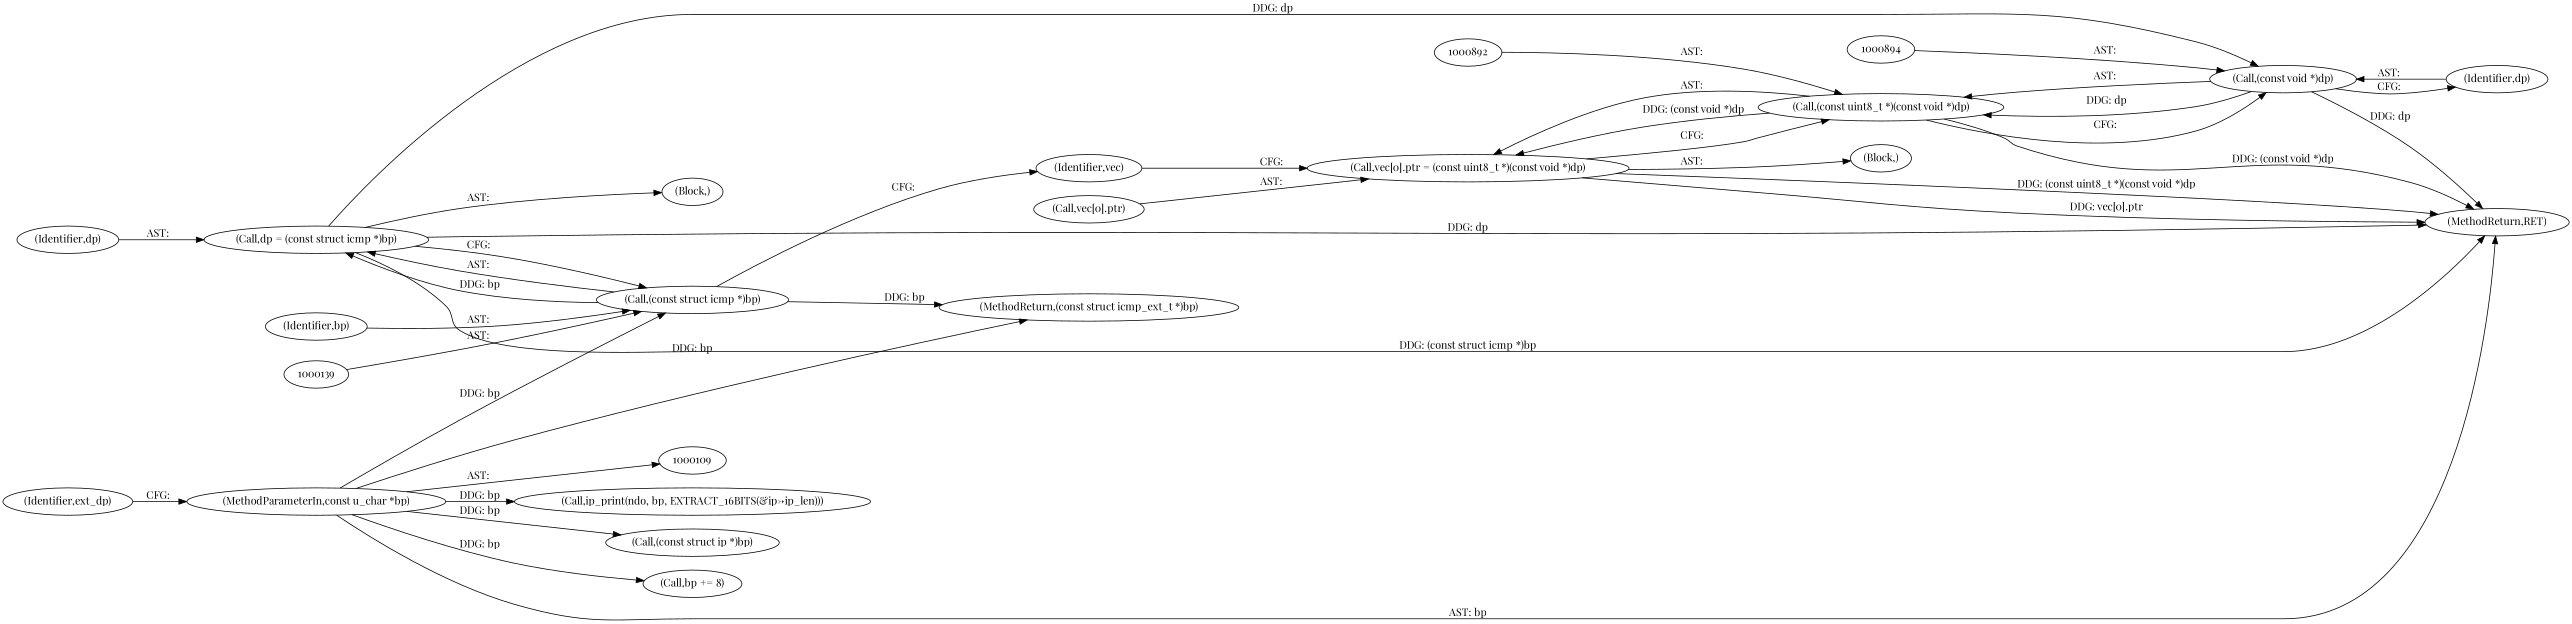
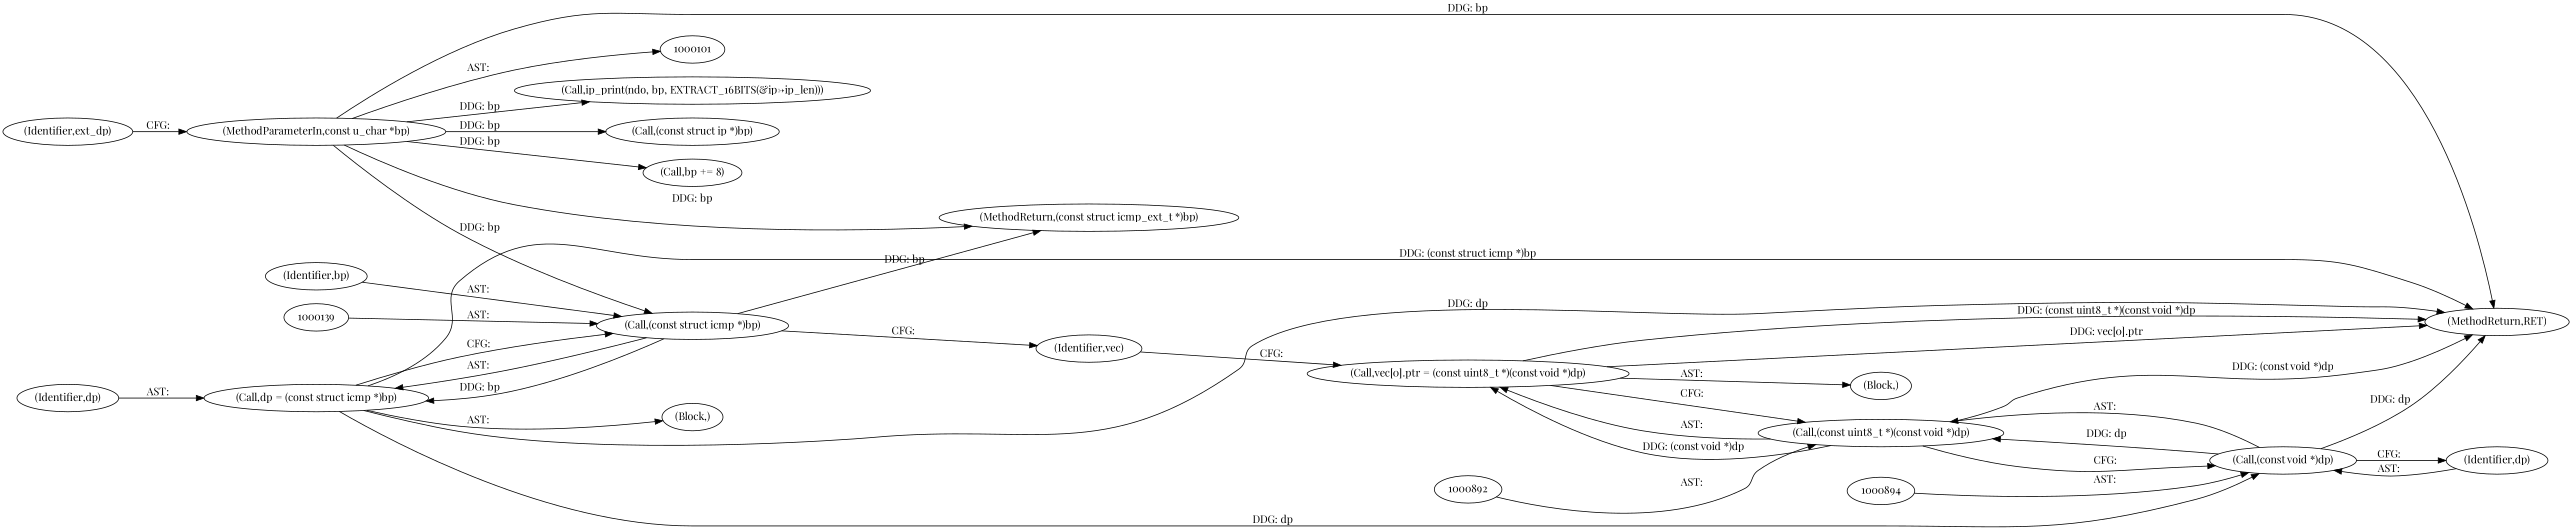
node "(Call,vec[0].ptr)": removed
node "1000109": label "1000109" -> "1000101"
edge "(MethodParameterIn,const u_char *bp)" -> "(MethodReturn,RET)": label "AST: bp" -> "DDG: bp"
